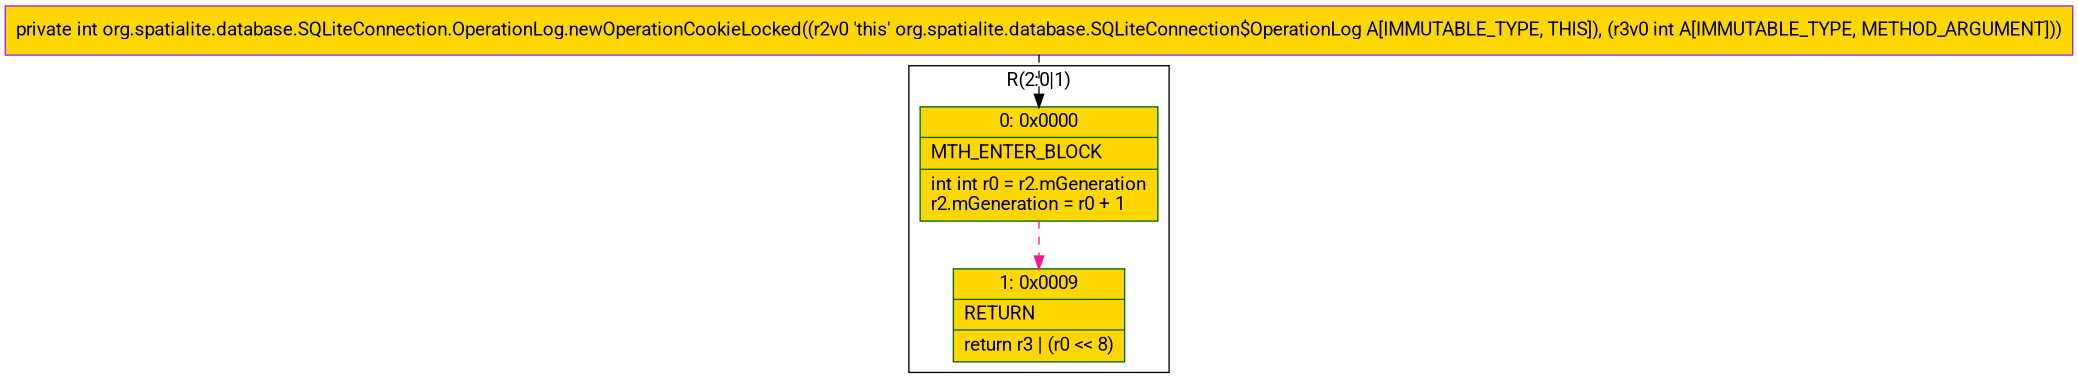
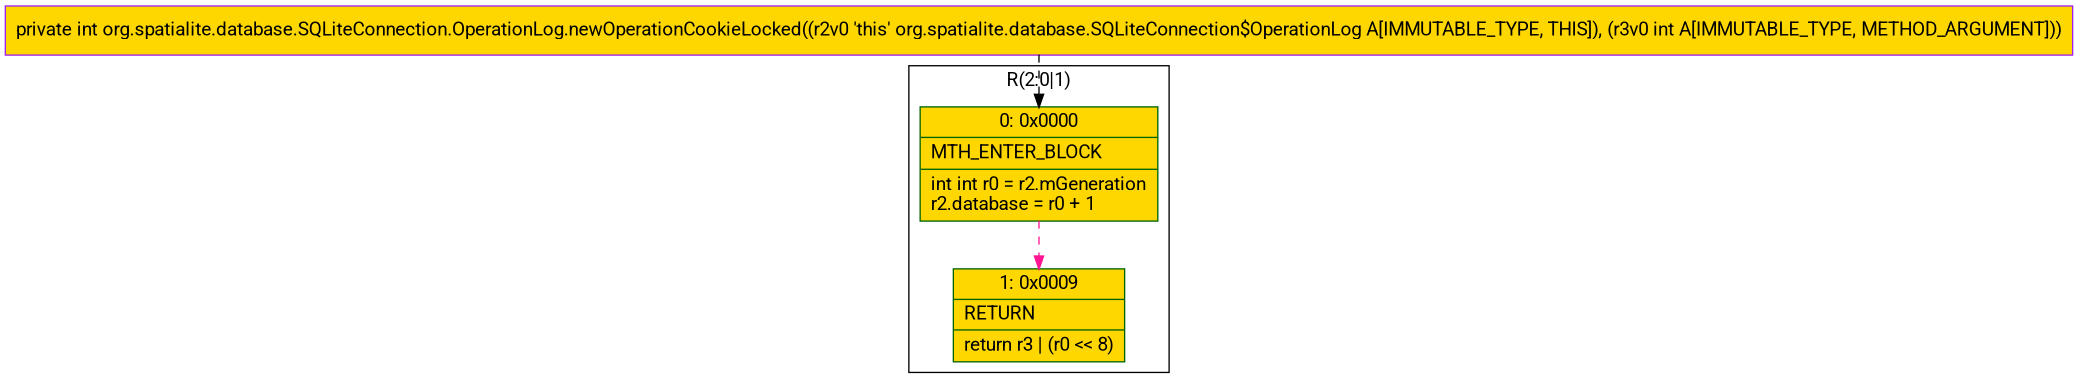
node "0: 0x0000": text "r2.mGeneration = r0 + 1" -> "r2.database = r0 + 1"
